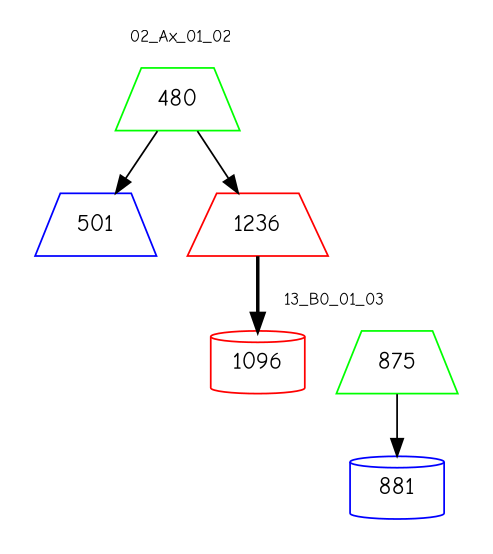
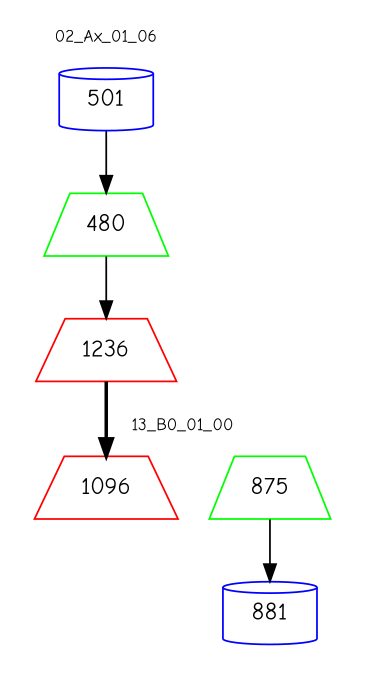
cluster "02_Ax_01_02": label "02_Ax_01_02" -> "02_Ax_01_06"
edge "480" -> "501": reversed
node "501": shape trapezium -> cylinder
cluster "13_B0_01_03": label "13_B0_01_03" -> "13_B0_01_00"
node "1096": shape cylinder -> trapezium
